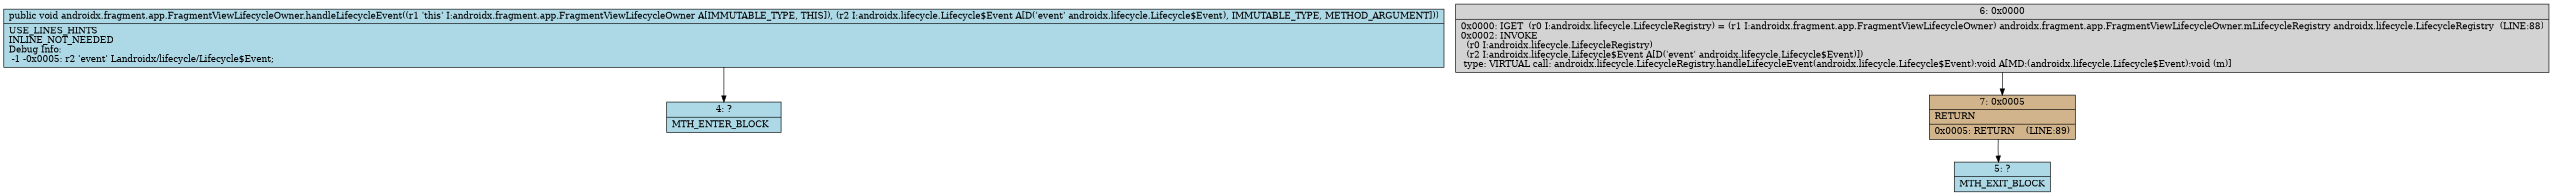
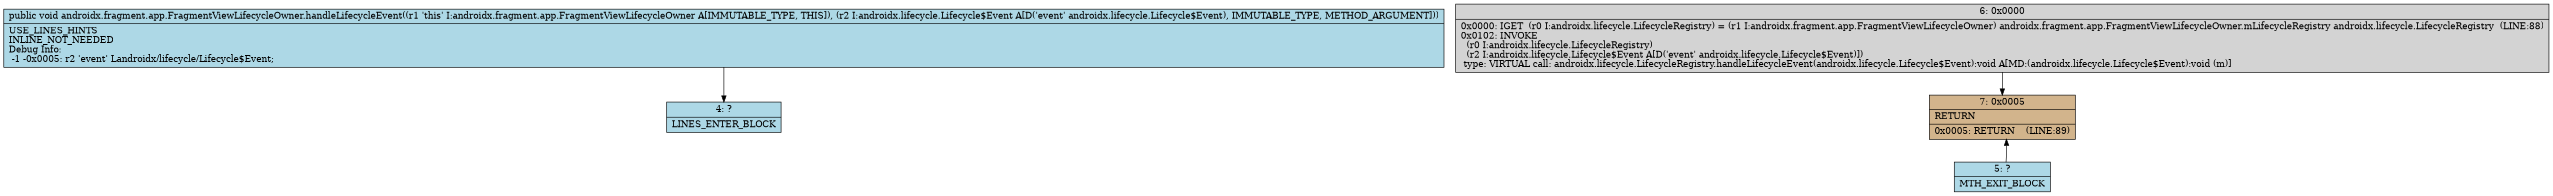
node "6: 0x0000": text "0x0002: INVOKE" -> "0x0102: INVOKE"
node "4: ?": text "MTH_ENTER_BLOCK" -> "LINES_ENTER_BLOCK"
edge "7: 0x0005" -> "5: ?": reversed
